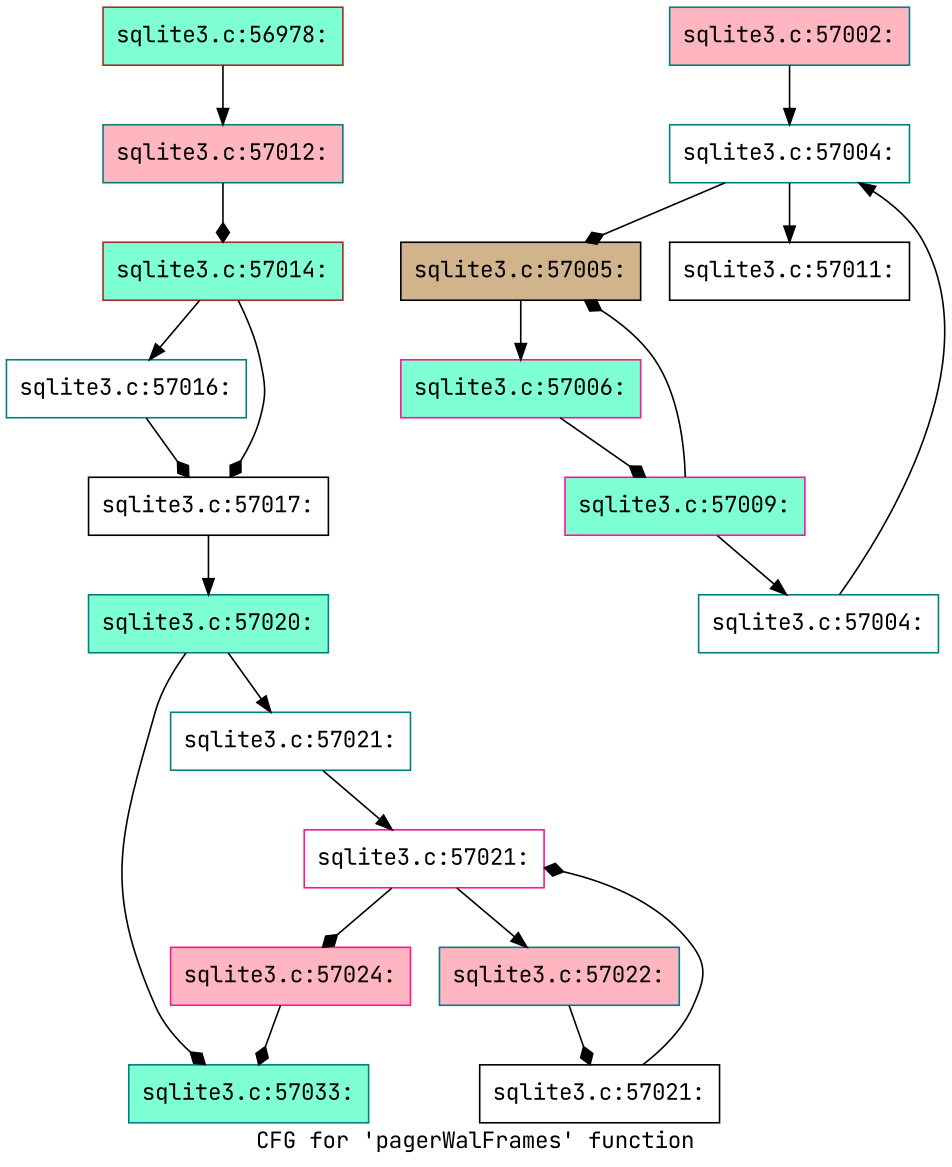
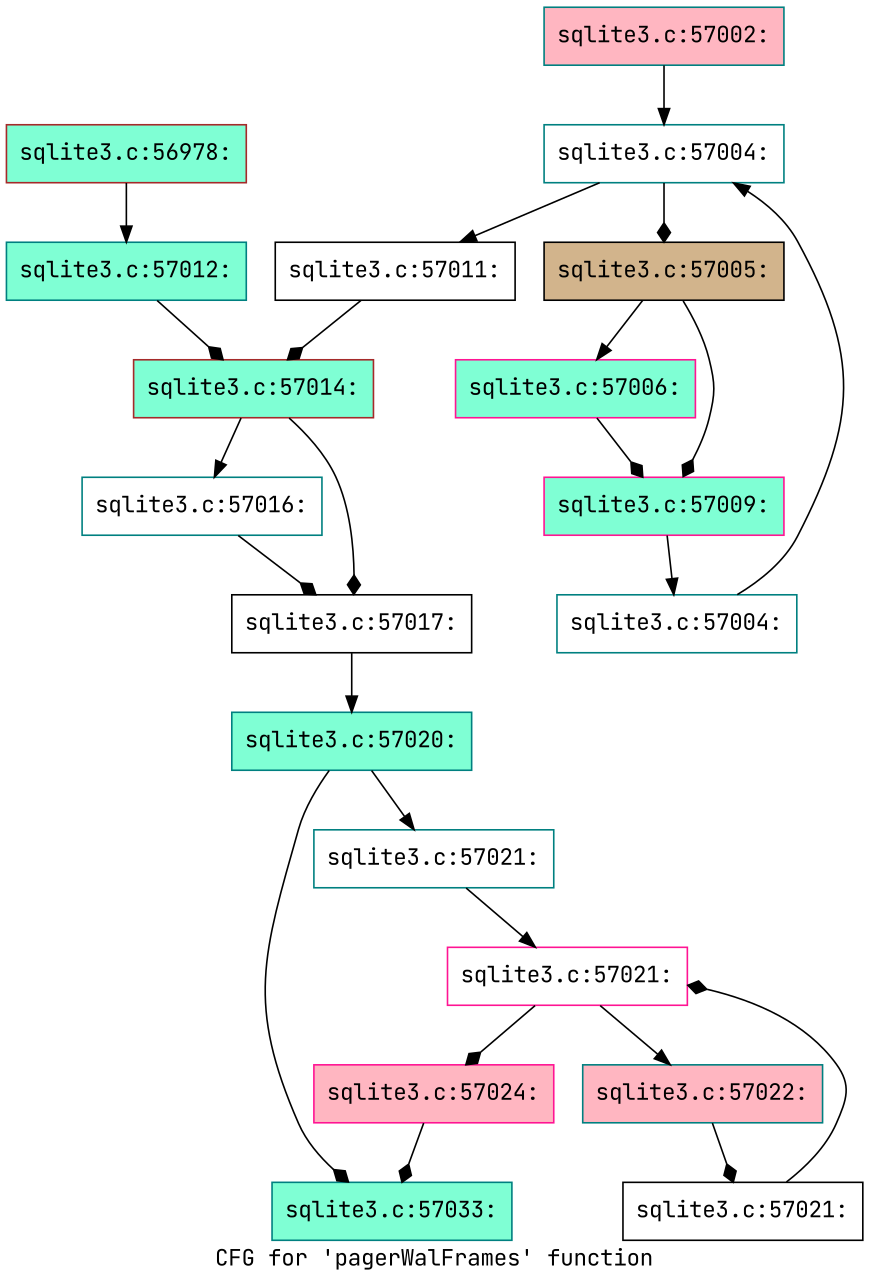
node "sqlite3.c:57012:": fillcolor lightpink -> aquamarine
edge "sqlite3.c:57011:" -> "sqlite3.c:57014:": added
edge "sqlite3.c:57009:" -> "sqlite3.c:57005:": reversed
